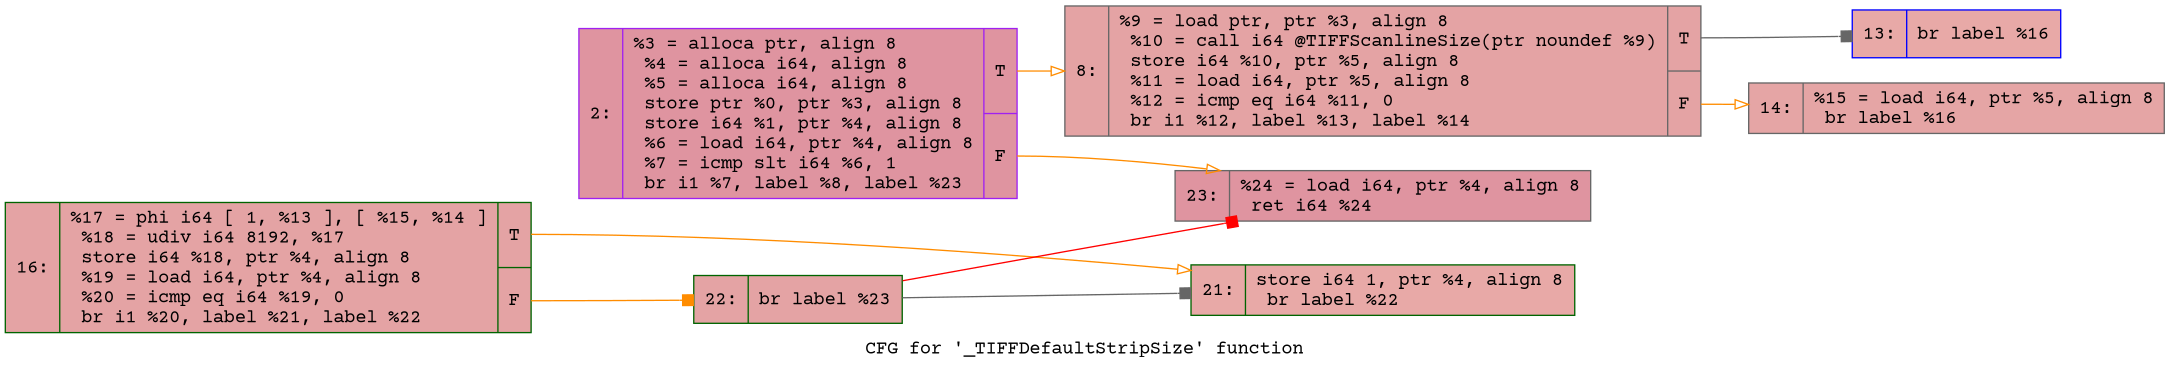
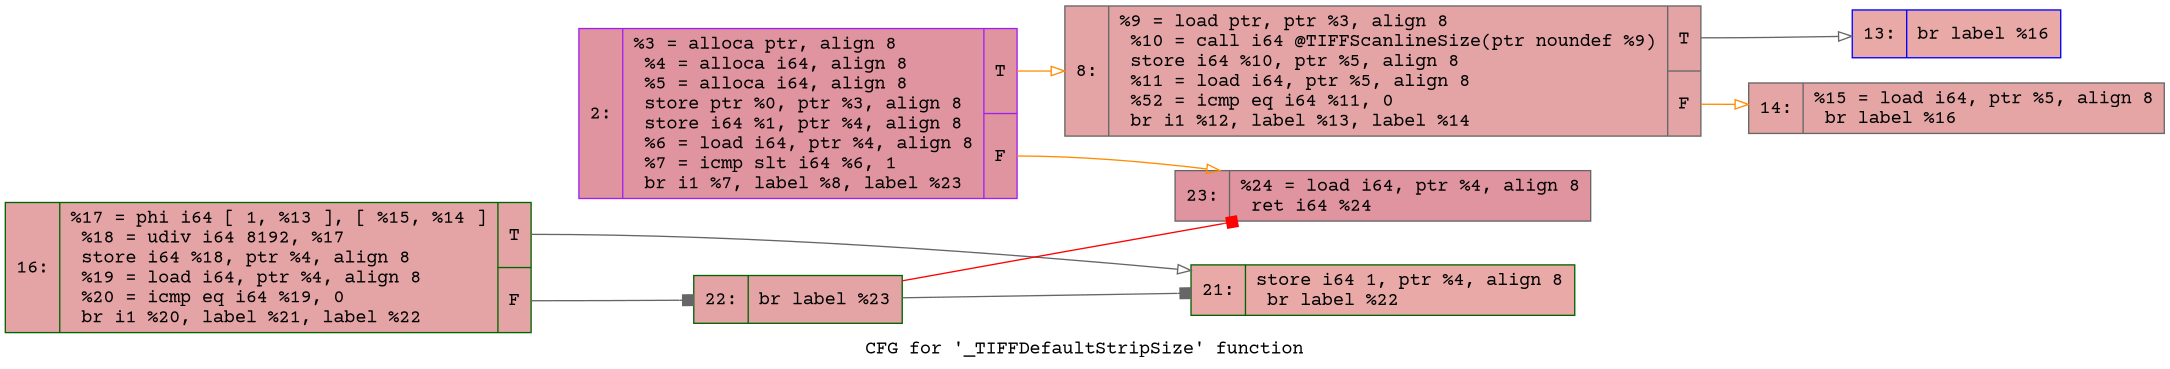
edge "8:" -> "13:": arrowhead box -> onormal
node "8:": text "%12 = icmp eq i64 %11, 0" -> "%52 = icmp eq i64 %11, 0"
edge "16:" -> "21:": color darkorange -> gray40
edge "16:" -> "22:": color darkorange -> gray40
